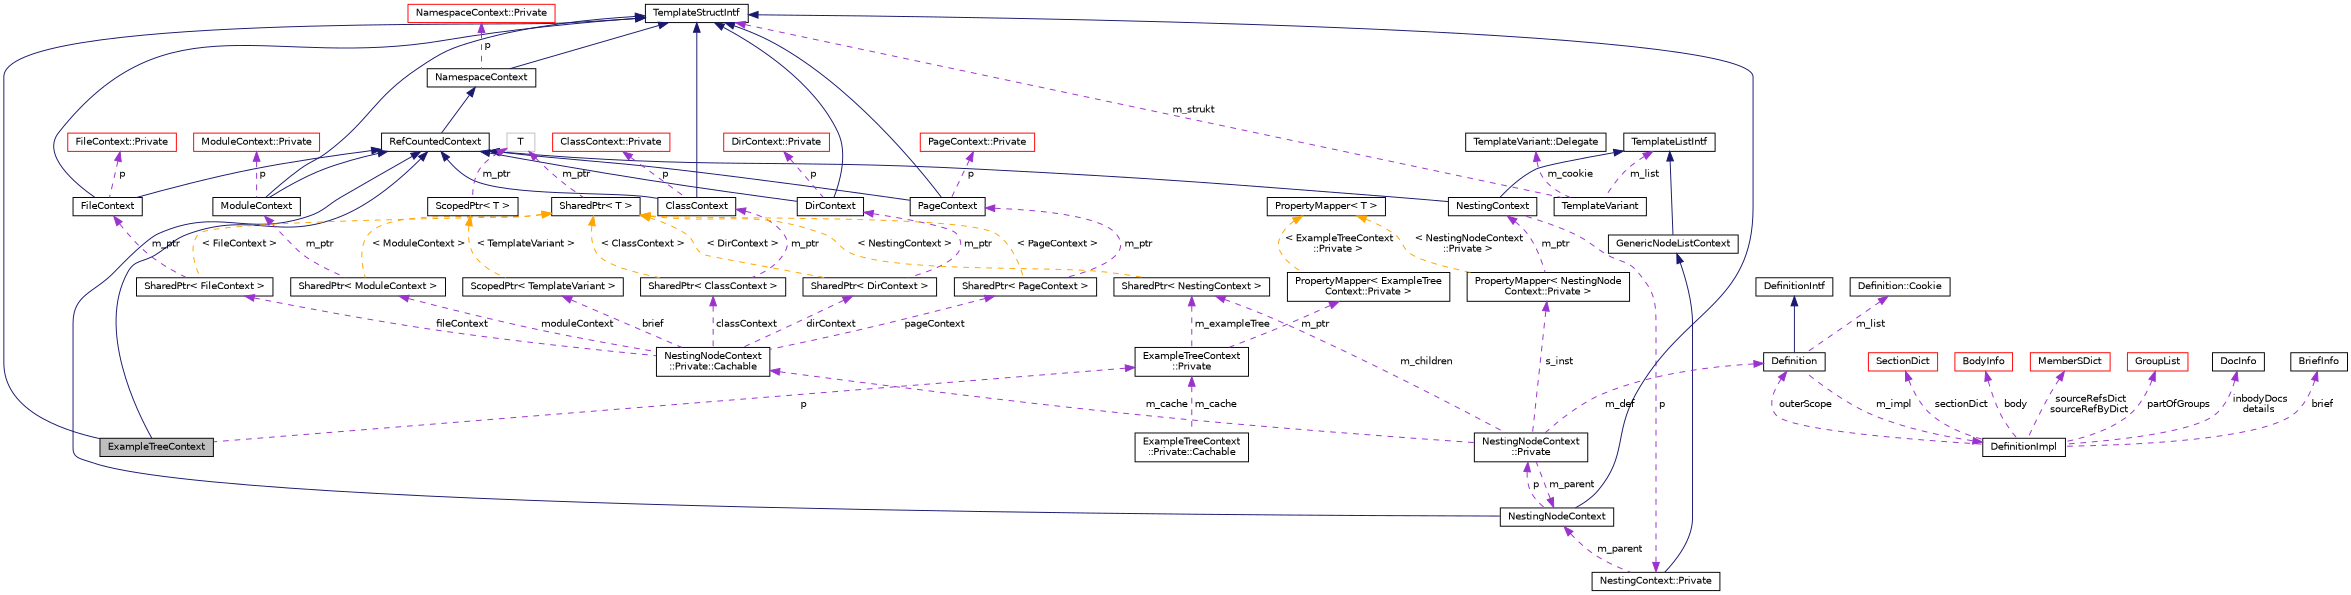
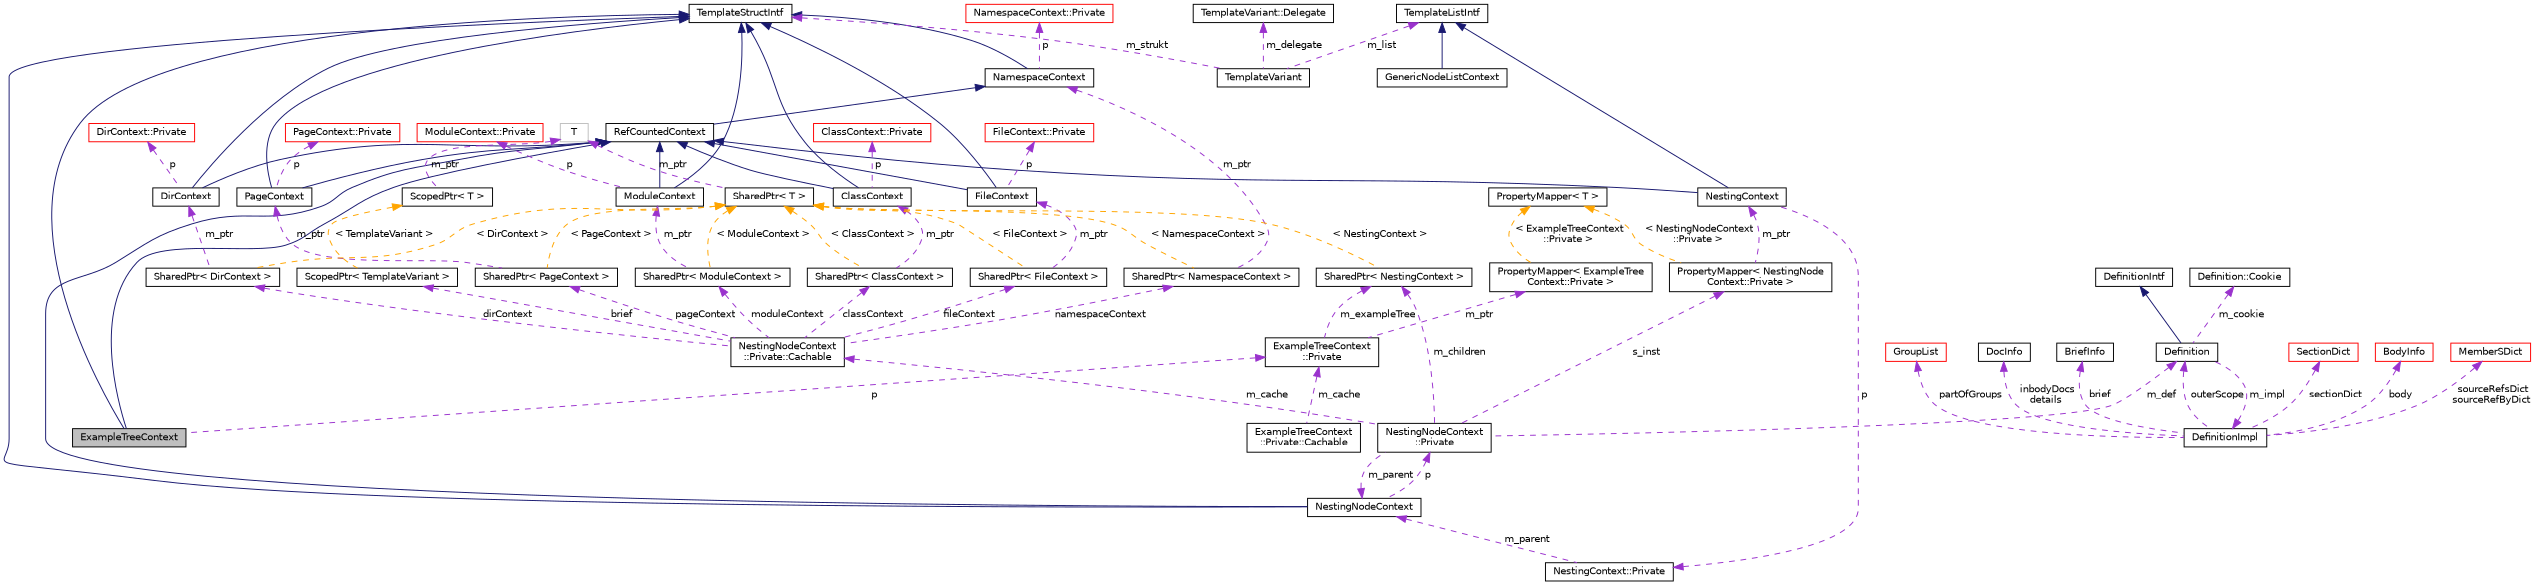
edge "TemplateVariant" -> "TemplateVariant::Delegate": label " m_cookie" -> " m_delegate"
node "SharedPtr< NamespaceContext >": added
edge "Definition" -> "Definition::Cookie": label " m_list" -> " m_cookie"
edge "NestingContext::Private" -> "GenericNodeListContext": removed
